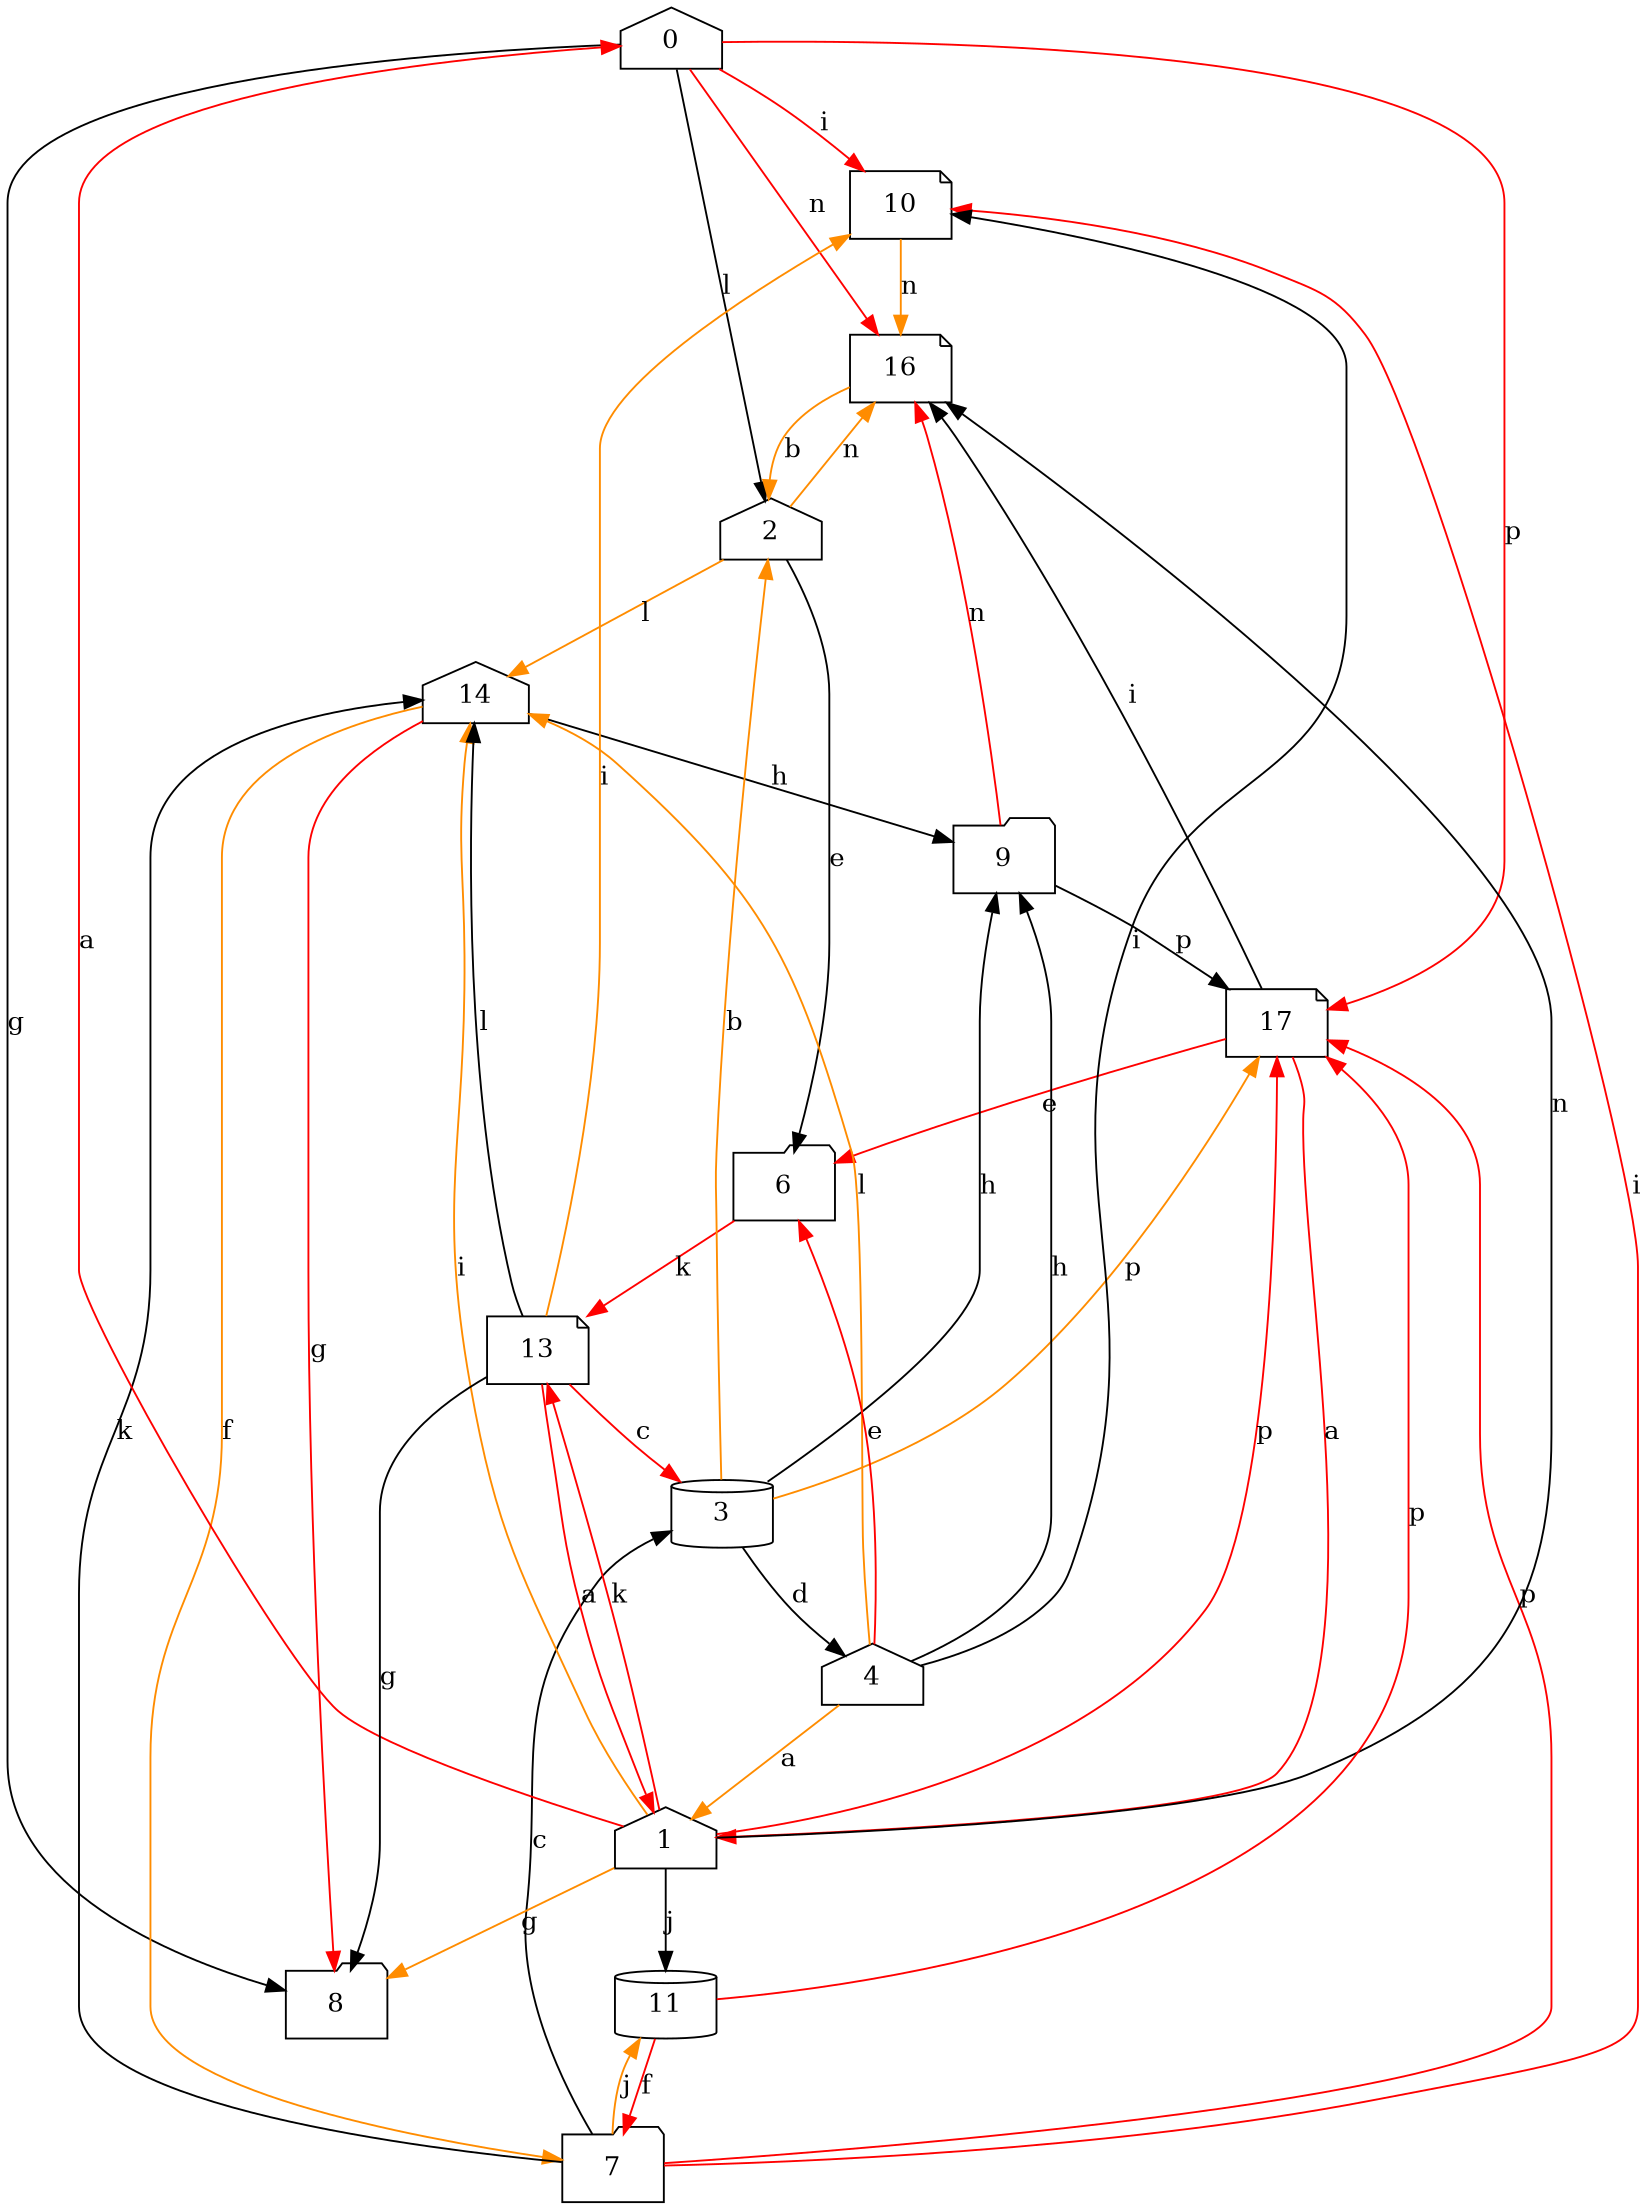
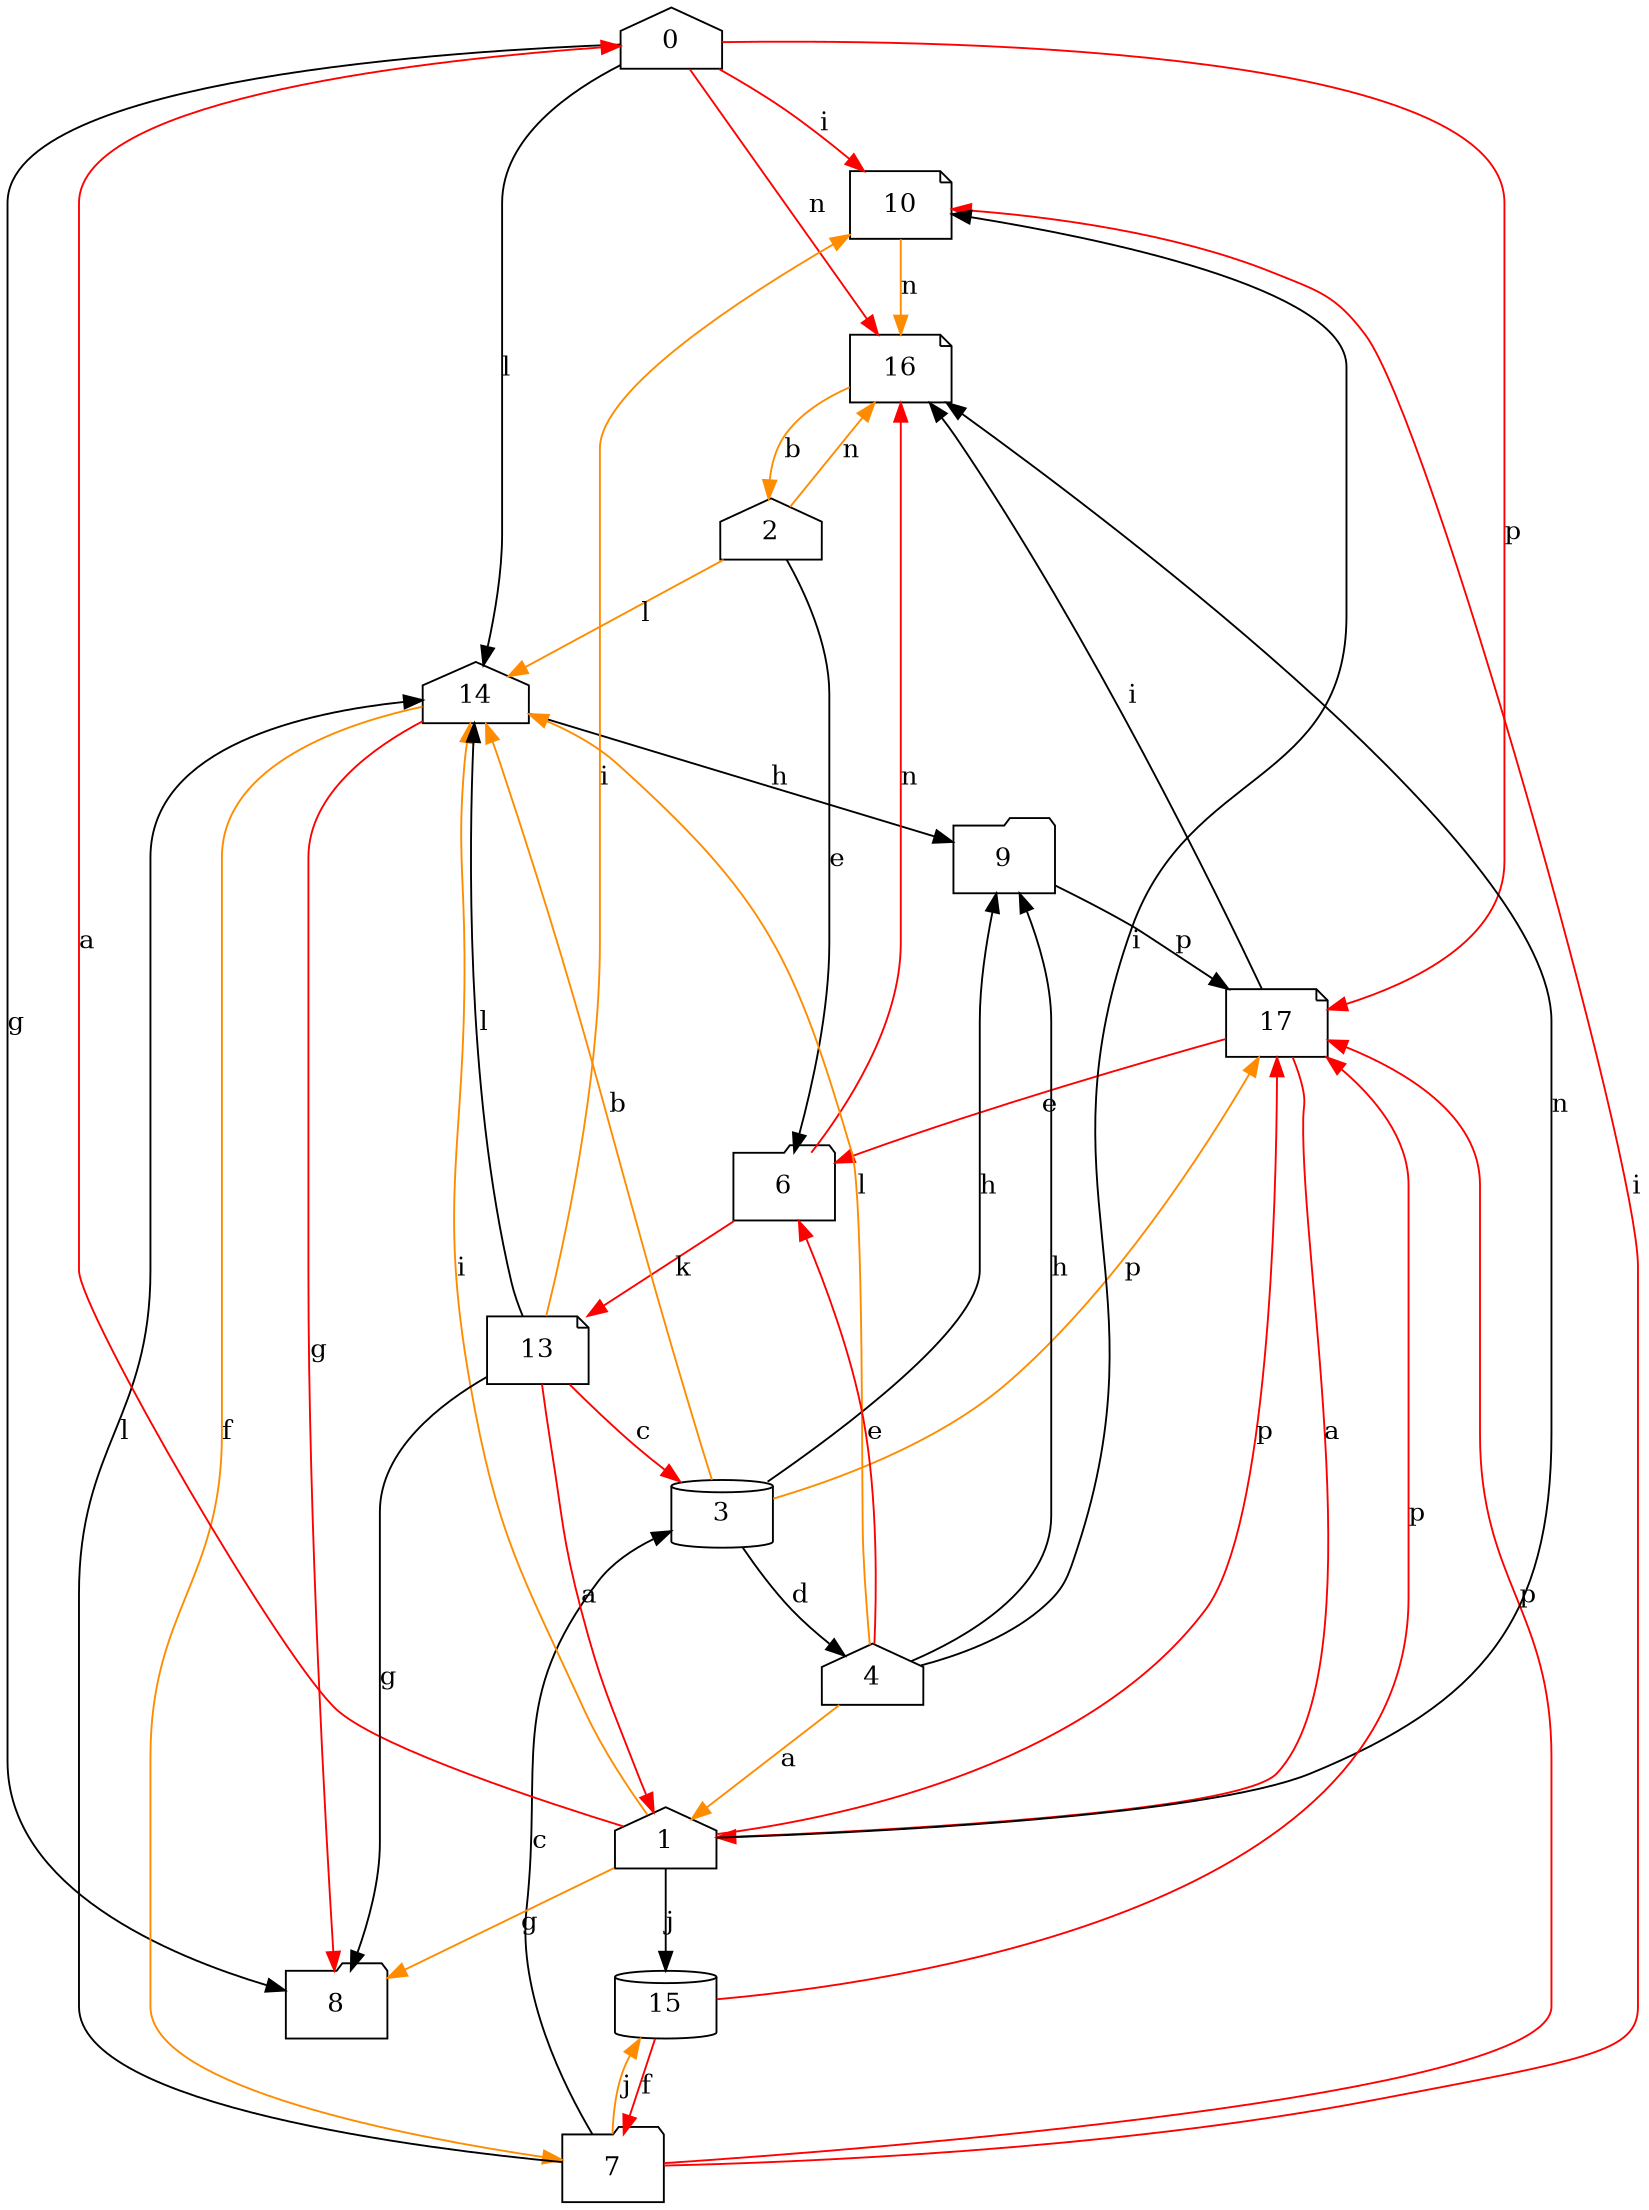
edge "0" -> "2": now "0" -> "14"
edge "9" -> "16": now "6" -> "16"
edge "3" -> "2": now "3" -> "14"
edge "7" -> "14": label "k" -> "l"
edge "1" -> "13": removed, label "k"
node "11": label "11" -> "15"
